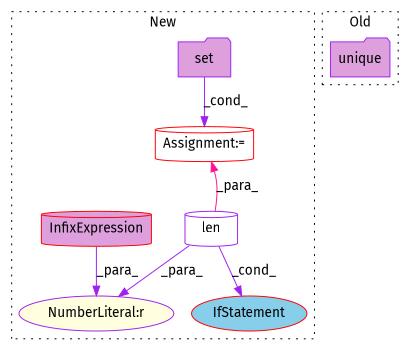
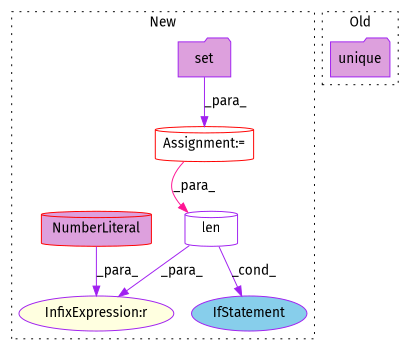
edge "set" -> "Assignment:=": label "_cond_" -> "_para_"
edge "len" -> "Assignment:=": reversed
node "InfixExpression": label "InfixExpression" -> "NumberLiteral"
node "NumberLiteral:r": label "NumberLiteral:r" -> "InfixExpression:r"
node "IfStatement": color red -> purple
